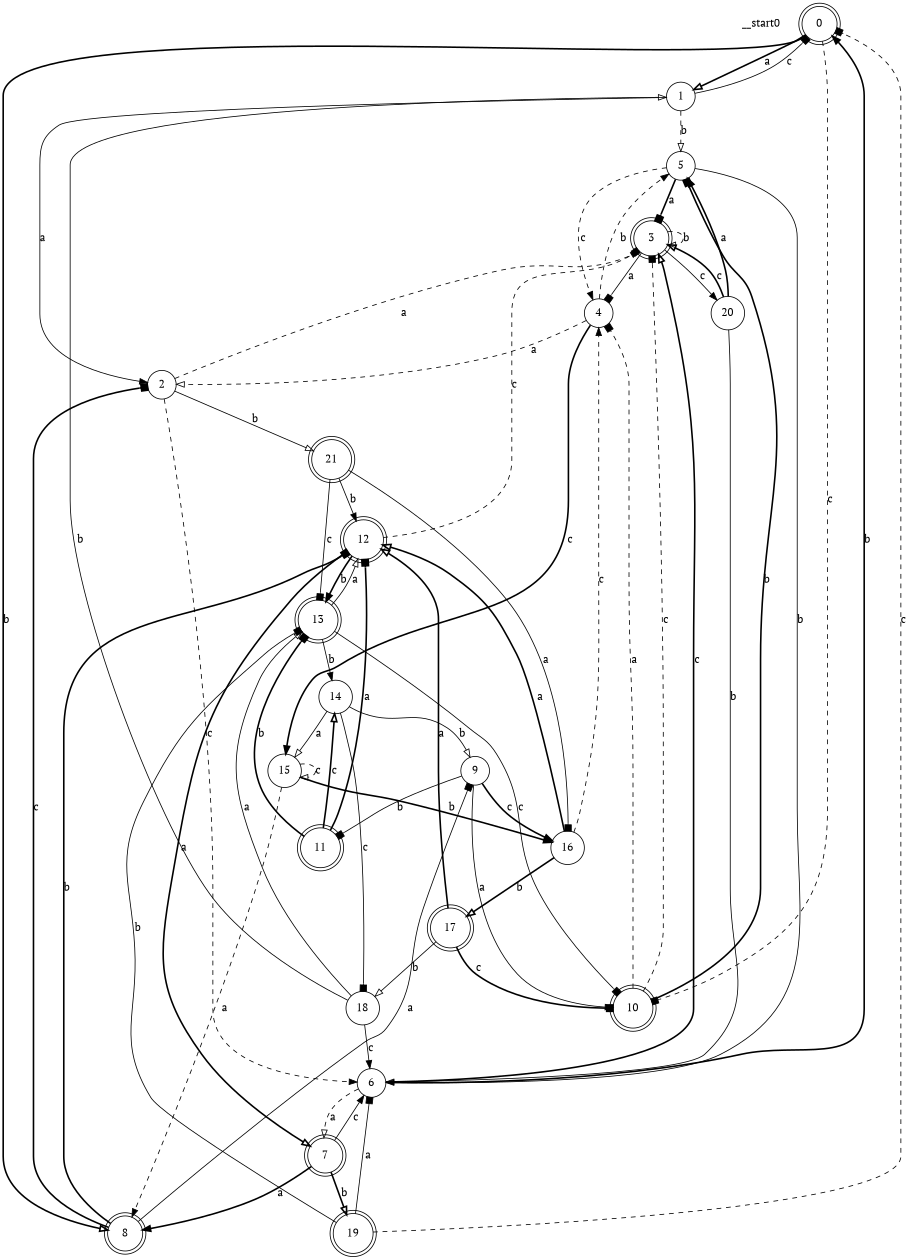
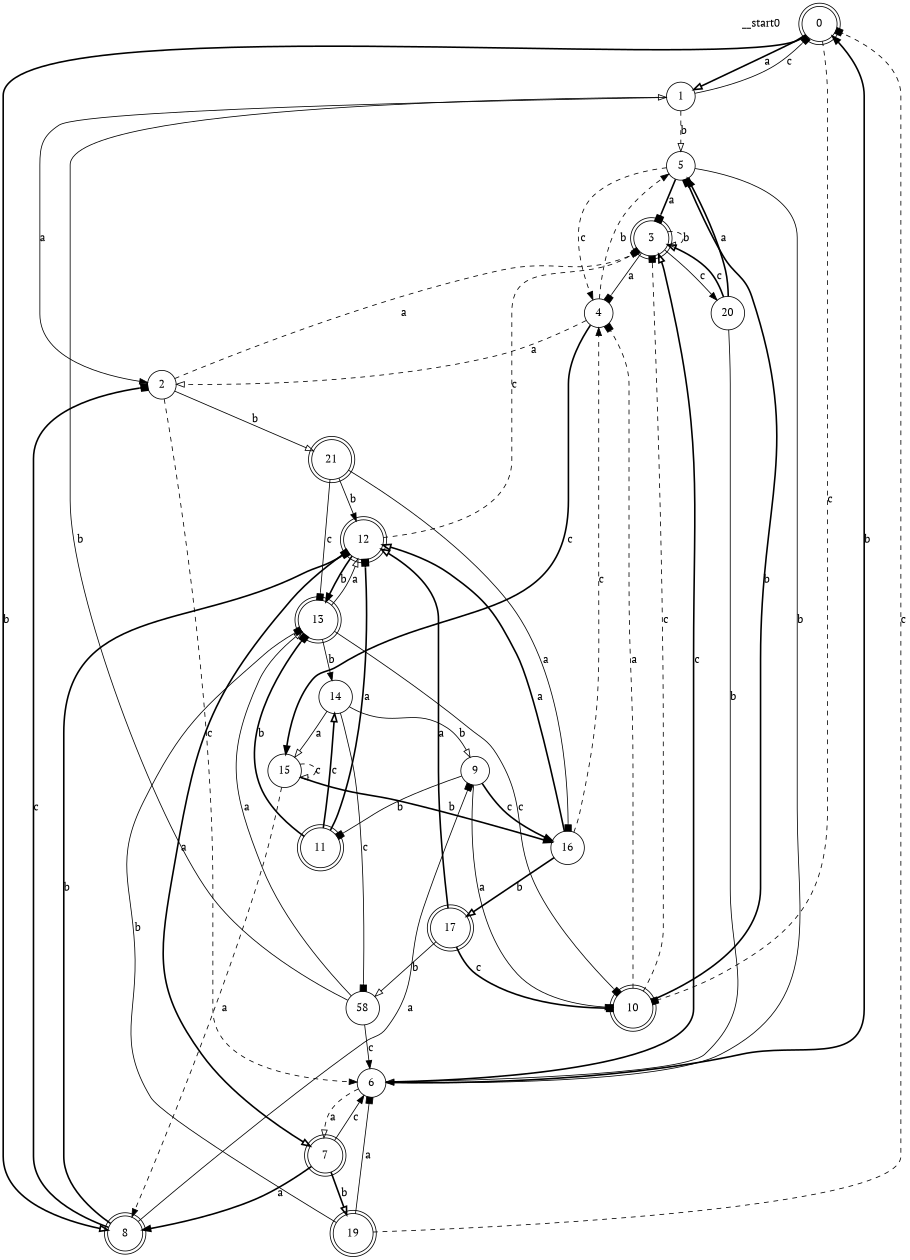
node "18": label "18" -> "58"
